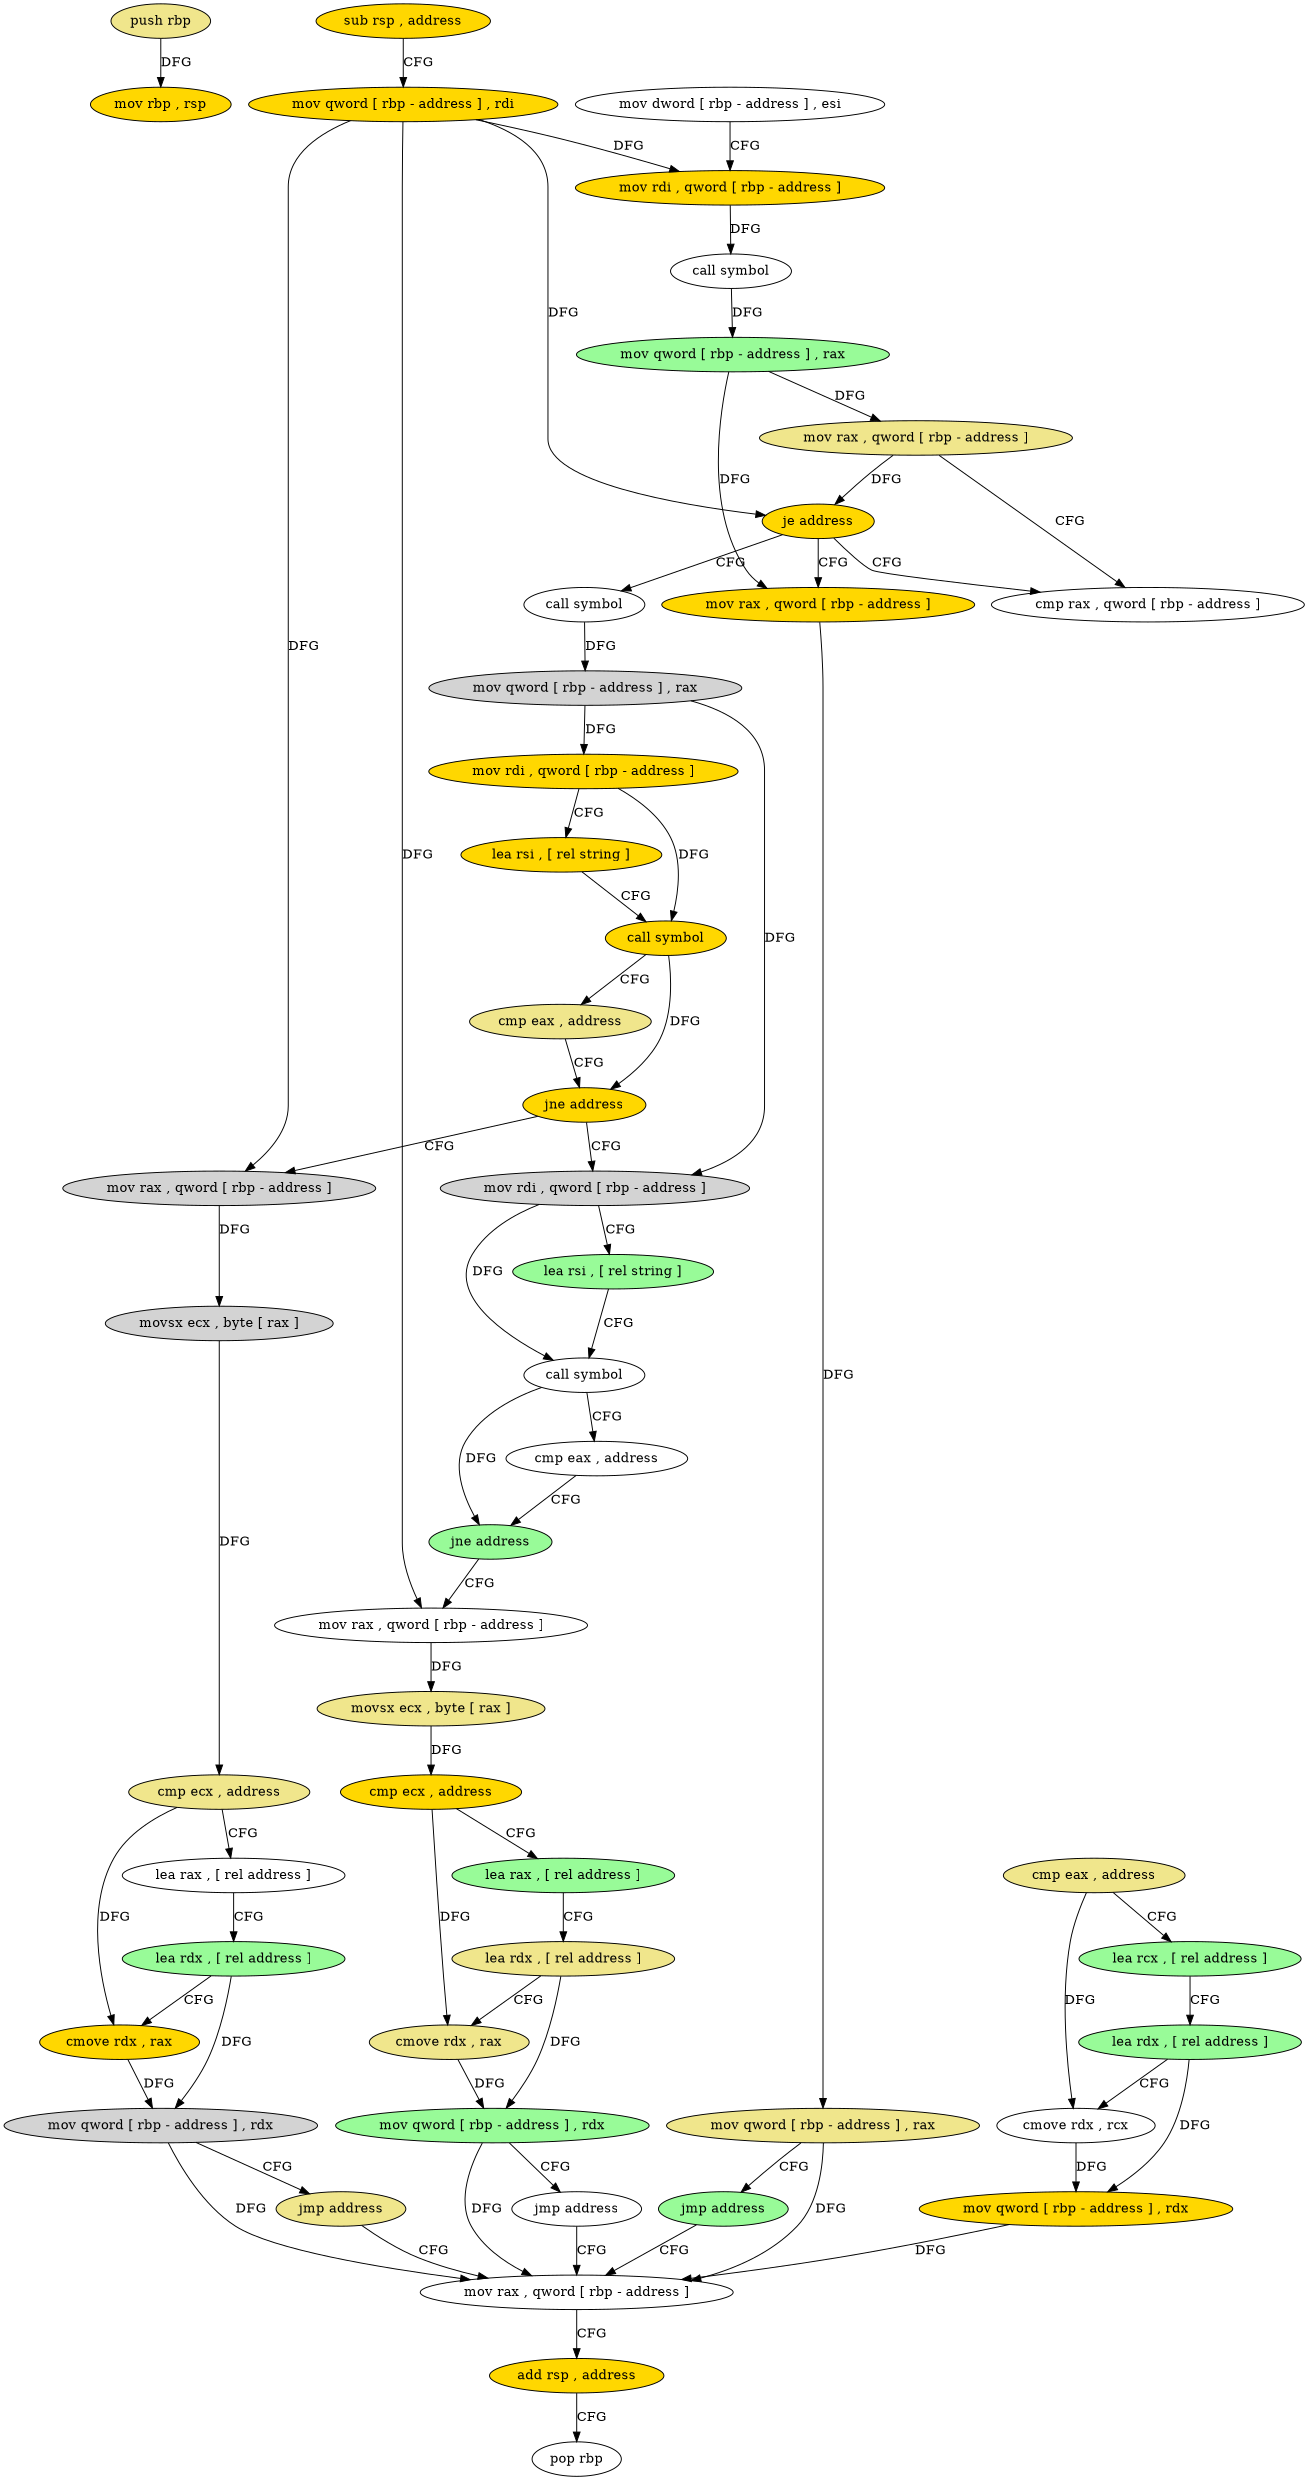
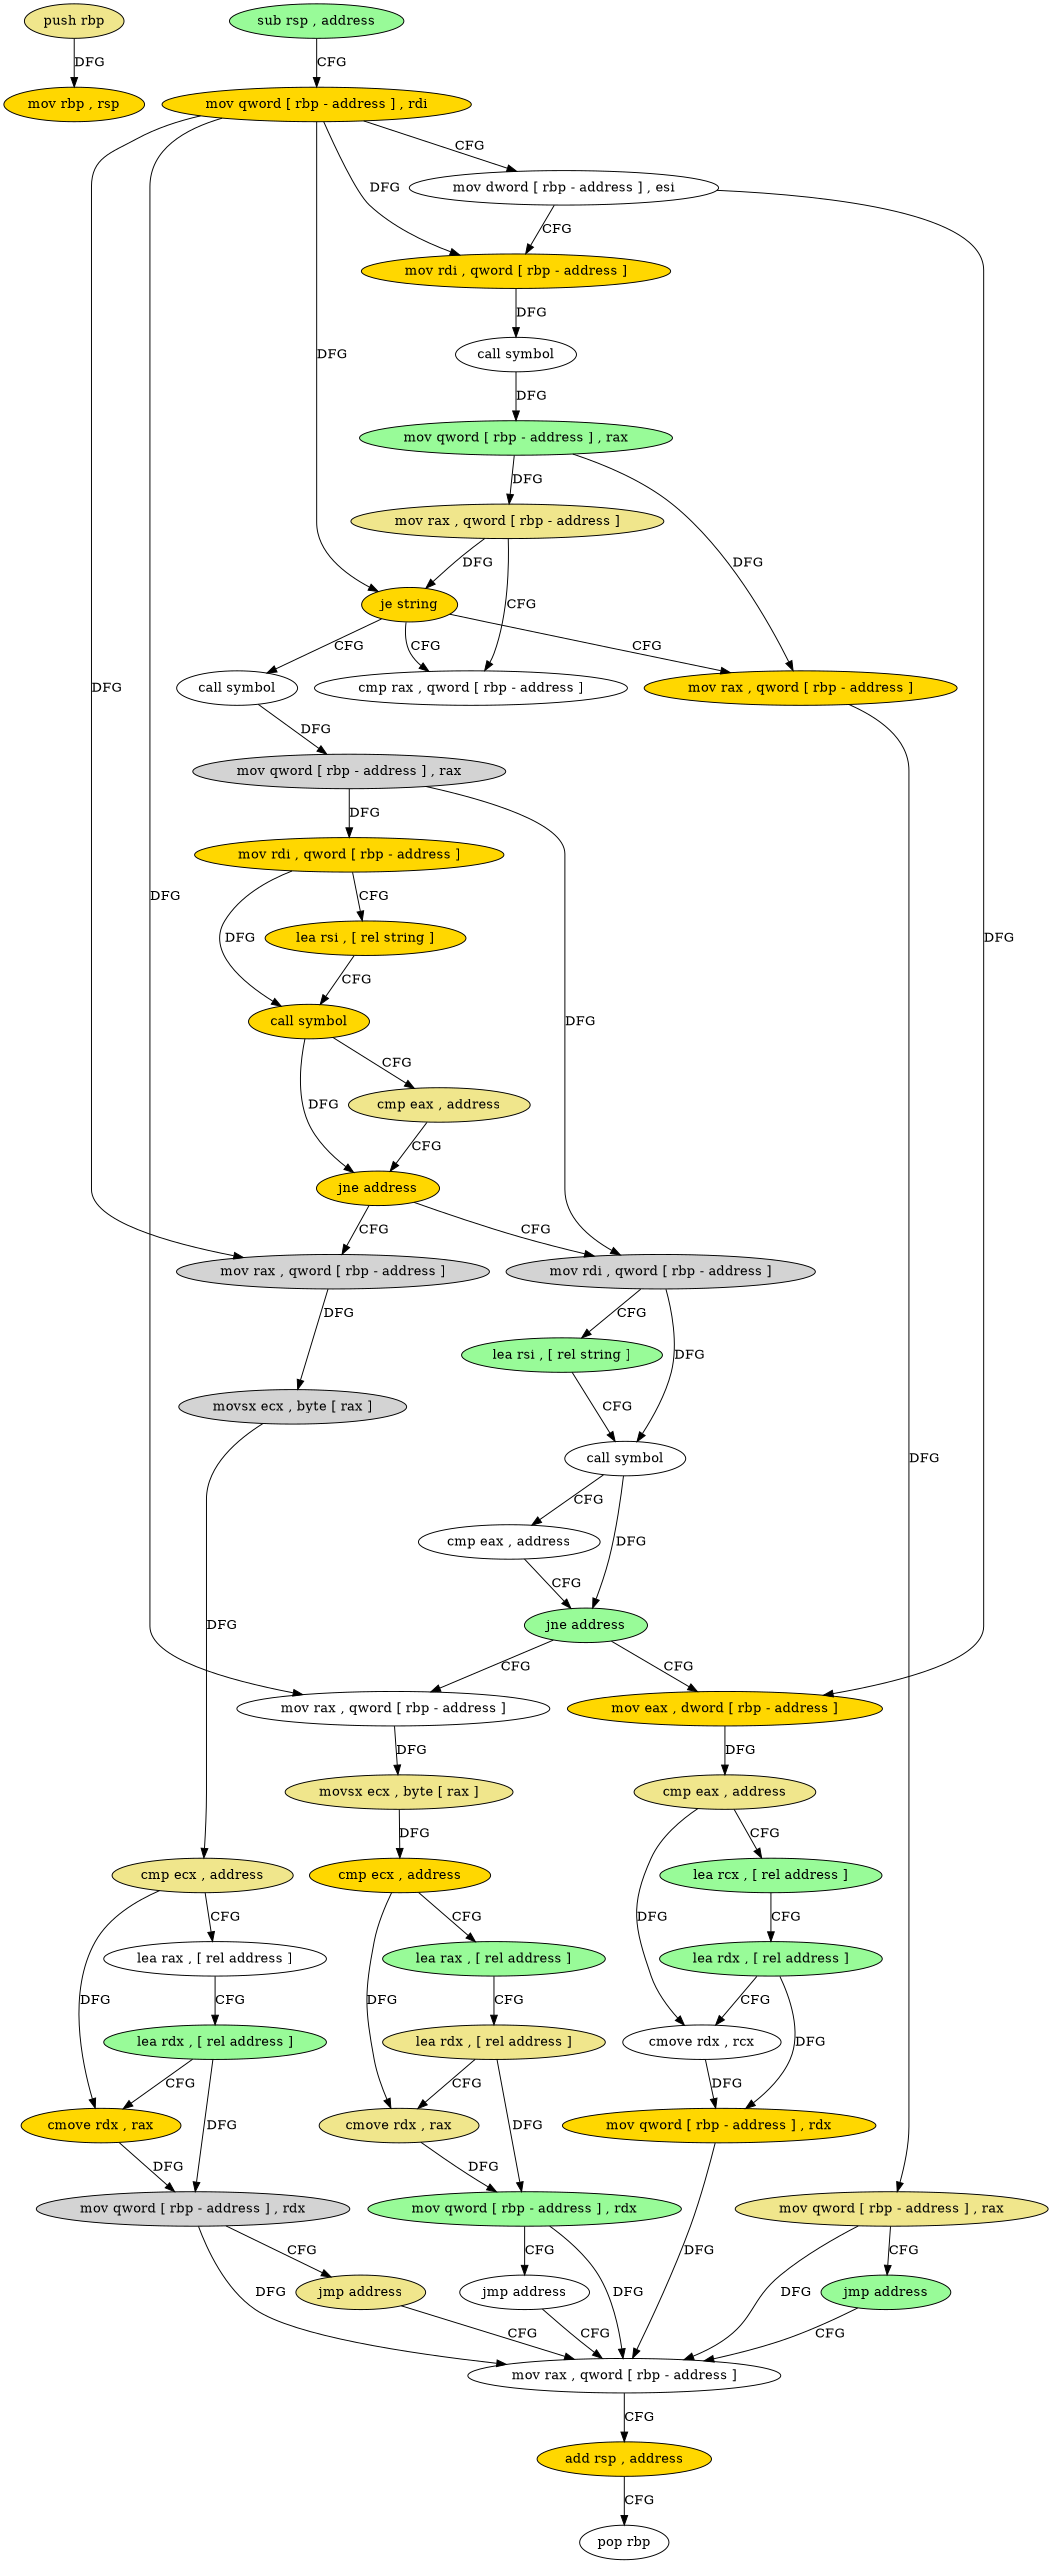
node "sub rsp , address": fillcolor gold -> palegreen
edge "mov qword [ rbp - address ] , rdi" -> "mov dword [ rbp - address ] , esi": added, label "CFG"
node "je address": label "je address" -> "je string"
node "mov eax , dword [ rbp - address ]": added
